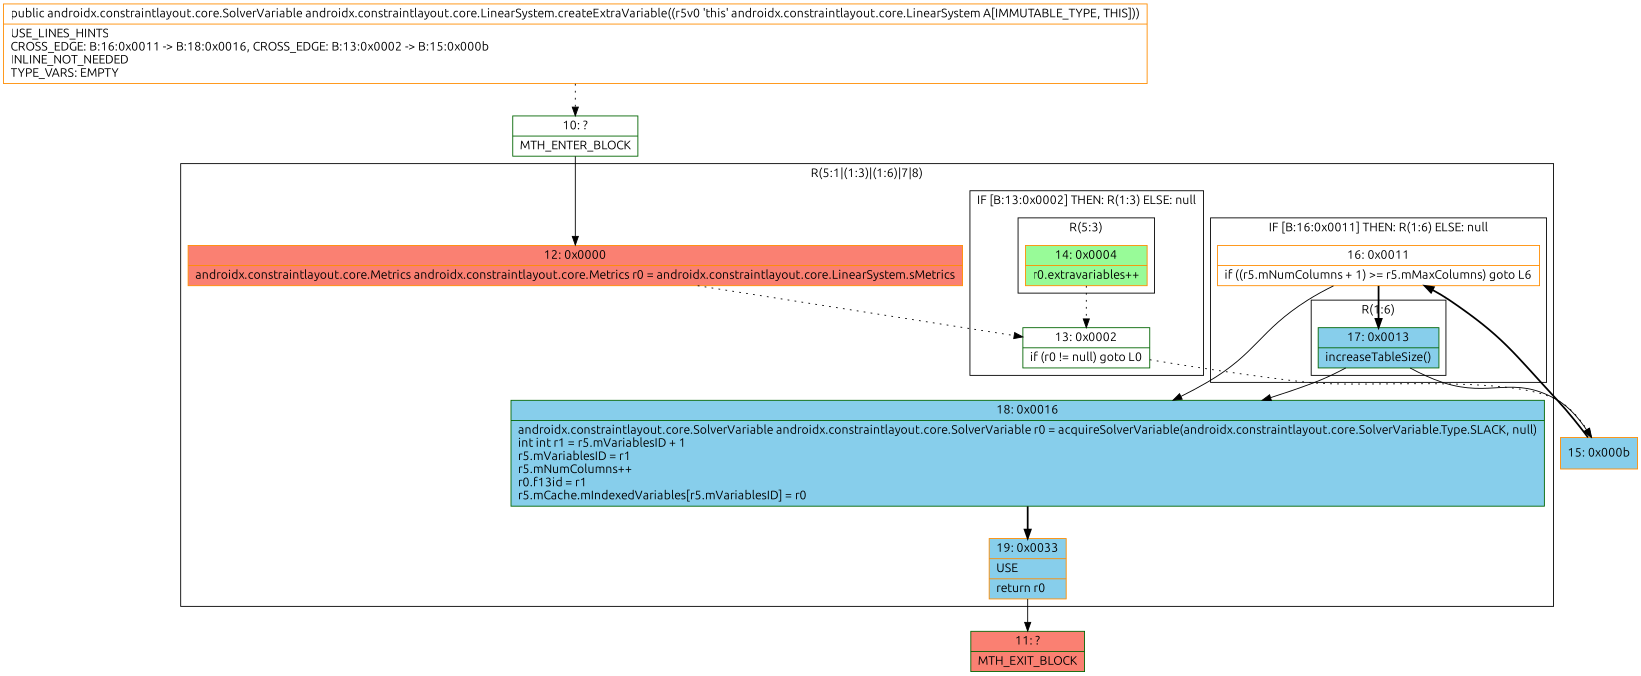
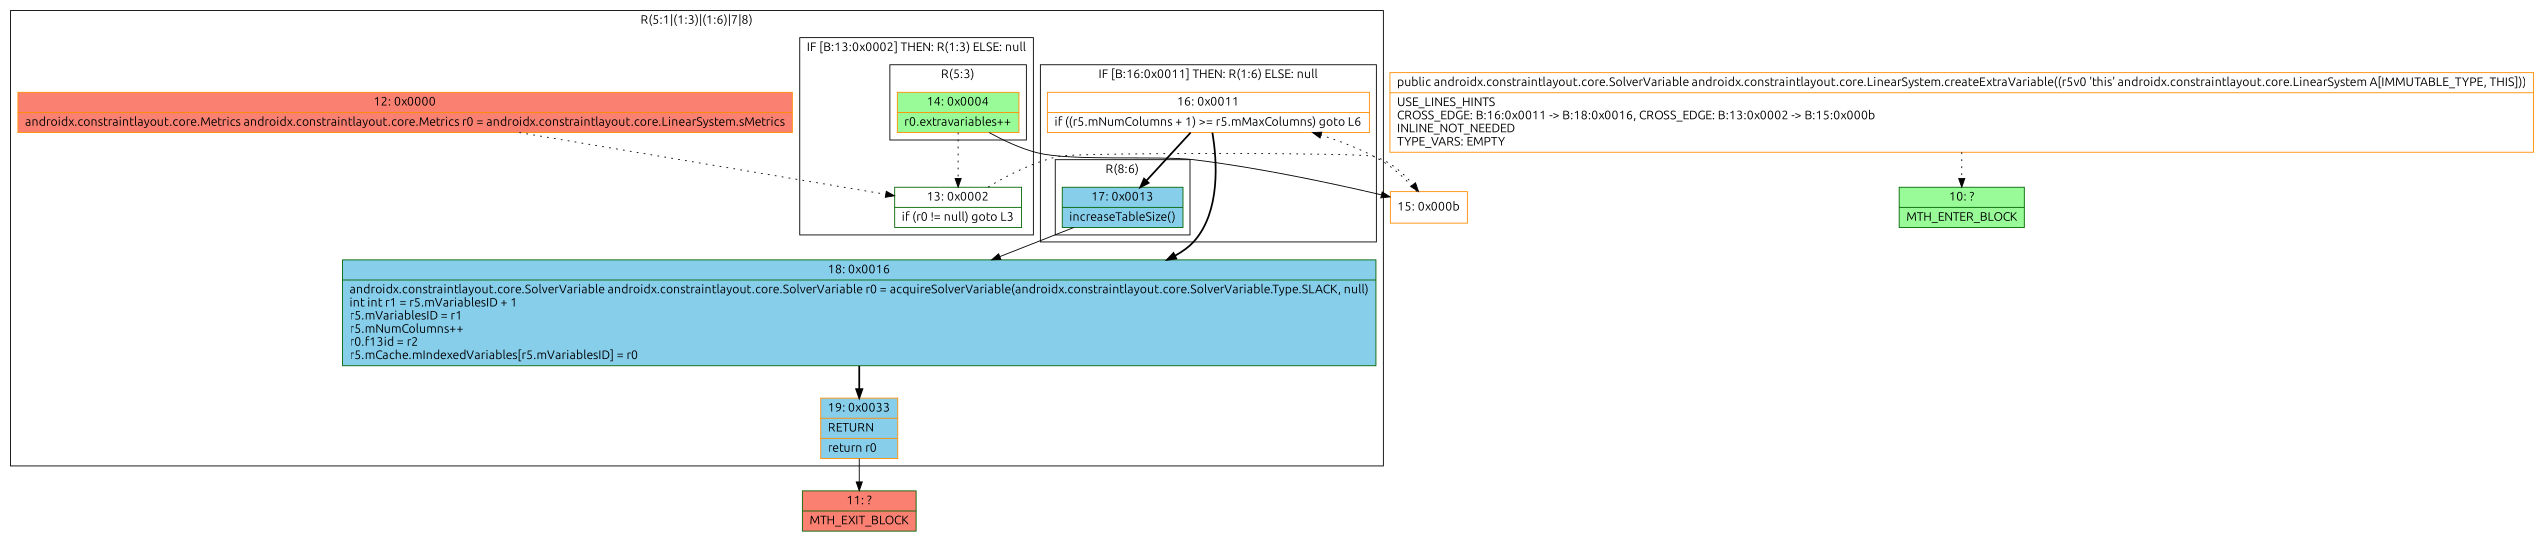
node "10: ?": fillcolor white -> palegreen
edge "10: ?" -> "12: 0x0000": removed
cluster "R(1:6)": label "R(1:6)" -> "R(8:6)"
edge "16: 0x0011" -> "18: 0x0016": style solid -> bold
edge "15: 0x000b" -> "16: 0x0011": style bold -> dotted
node "13: 0x0002": text "if (r0 != null) goto L0" -> "if (r0 != null) goto L3"
edge "17: 0x0013" -> "15: 0x000b": now "14: 0x0004" -> "15: 0x000b"
node "15: 0x000b": fillcolor skyblue -> white
node "18: 0x0016": text "r0.f13id = r1" -> "r0.f13id = r2"
node "19: 0x0033": text "USE" -> "RETURN"
